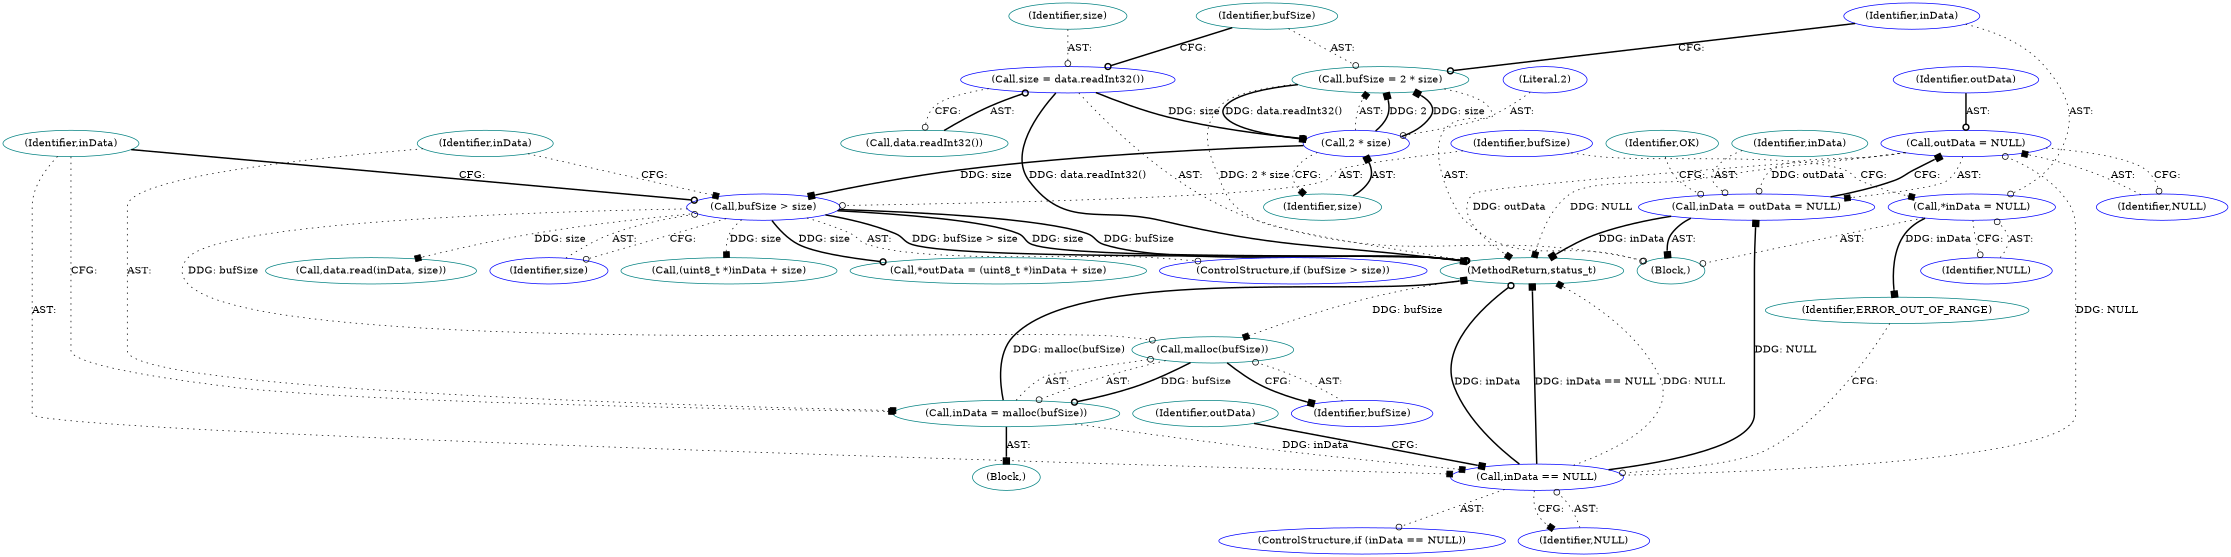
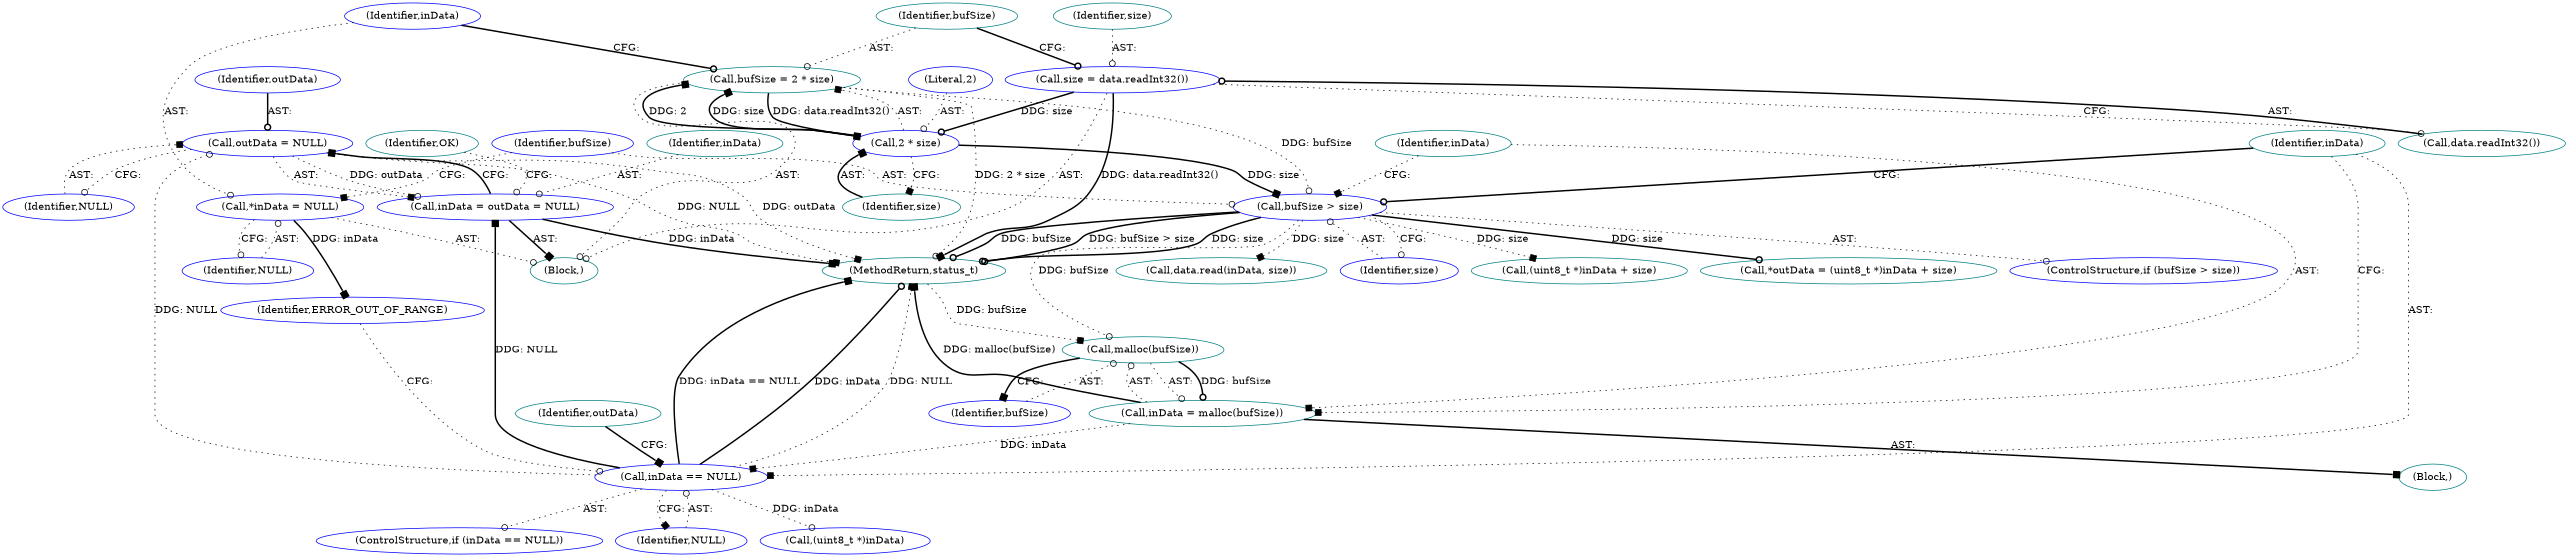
edge "(Call,bufSize = 2 * size)" -> "(Call,bufSize > size)": added, label "DDG: bufSize"
node "(Identifier,ERROR_OUT_OF_RANGE)": color teal -> blue
node "(Call,(uint8_t *)inData)": added
